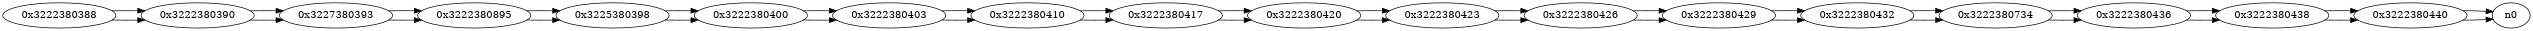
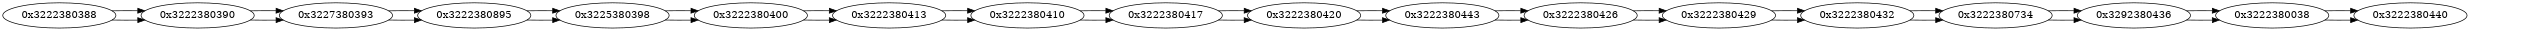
node "0x3222380403": label "0x3222380403" -> "0x3222380413"
node "0x3222380423": label "0x3222380423" -> "0x3222380443"
node "0x3222380436": label "0x3222380436" -> "0x3292380436"
node "0x3222380438": label "0x3222380438" -> "0x3222380038"
node "n0": removed
